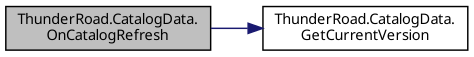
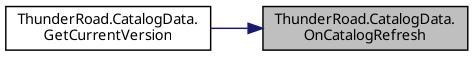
edge "ThunderRoad.CatalogData. OnCatalogRefresh" -> "ThunderRoad.CatalogData. GetCurrentVersion": reversed
